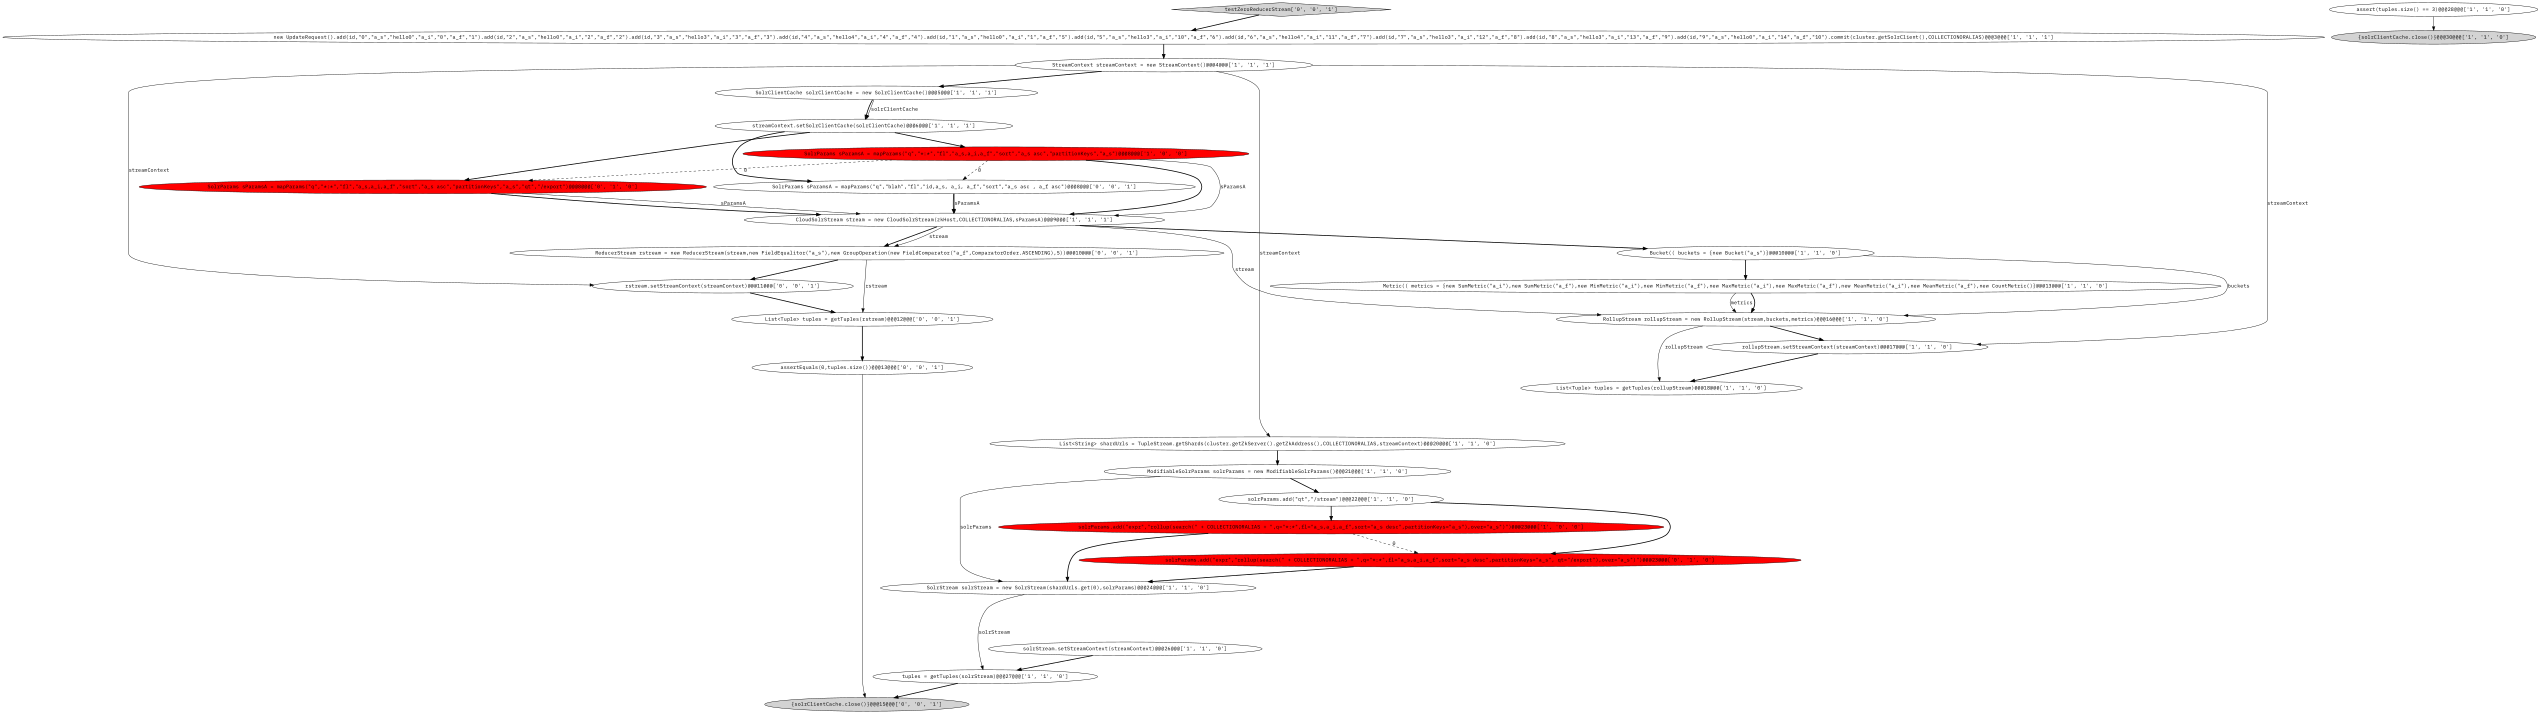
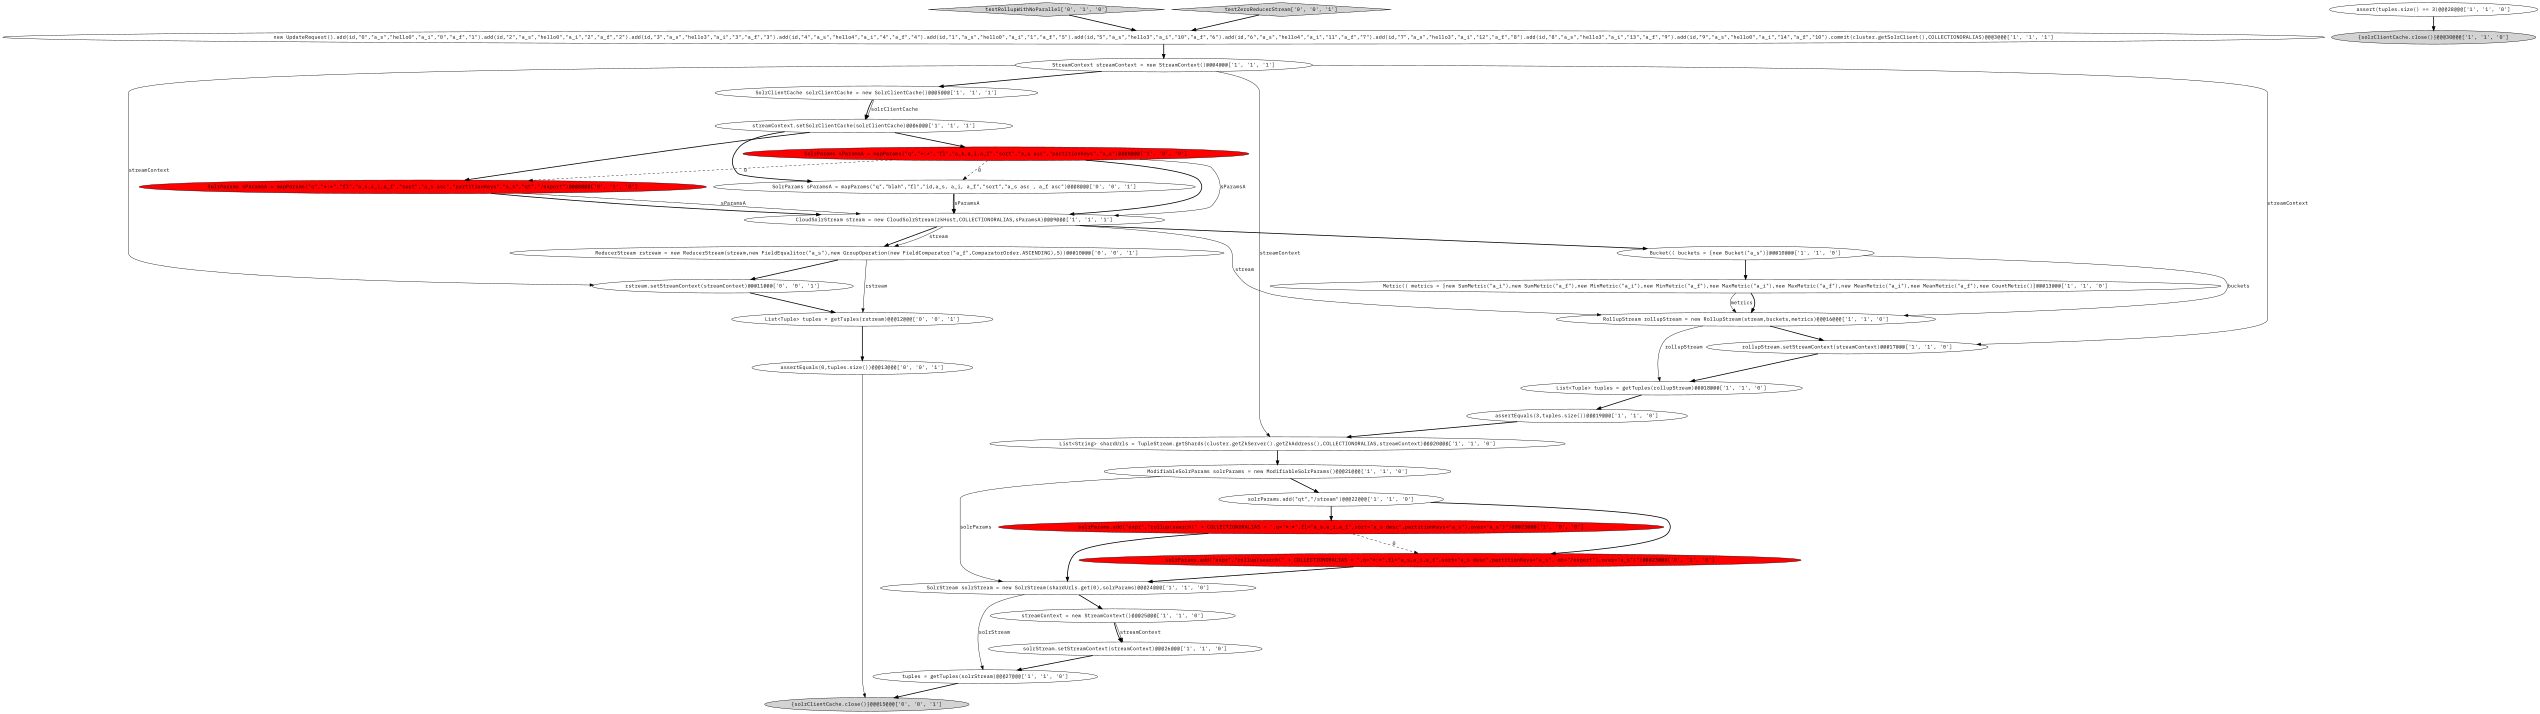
node "testRollupWithNoParallel['0', '1', '0']": added
edge "assert(tuples.size() == 3)@@@28@@@['1', '1', '0']" -> "{solrClientCache.close()}@@@30@@@['1', '1', '0']": style solid -> bold
node "assertEquals(3,tuples.size())@@@19@@@['1', '1', '0']": added
node "streamContext = new StreamContext()@@@25@@@['1', '1', '0']": added
